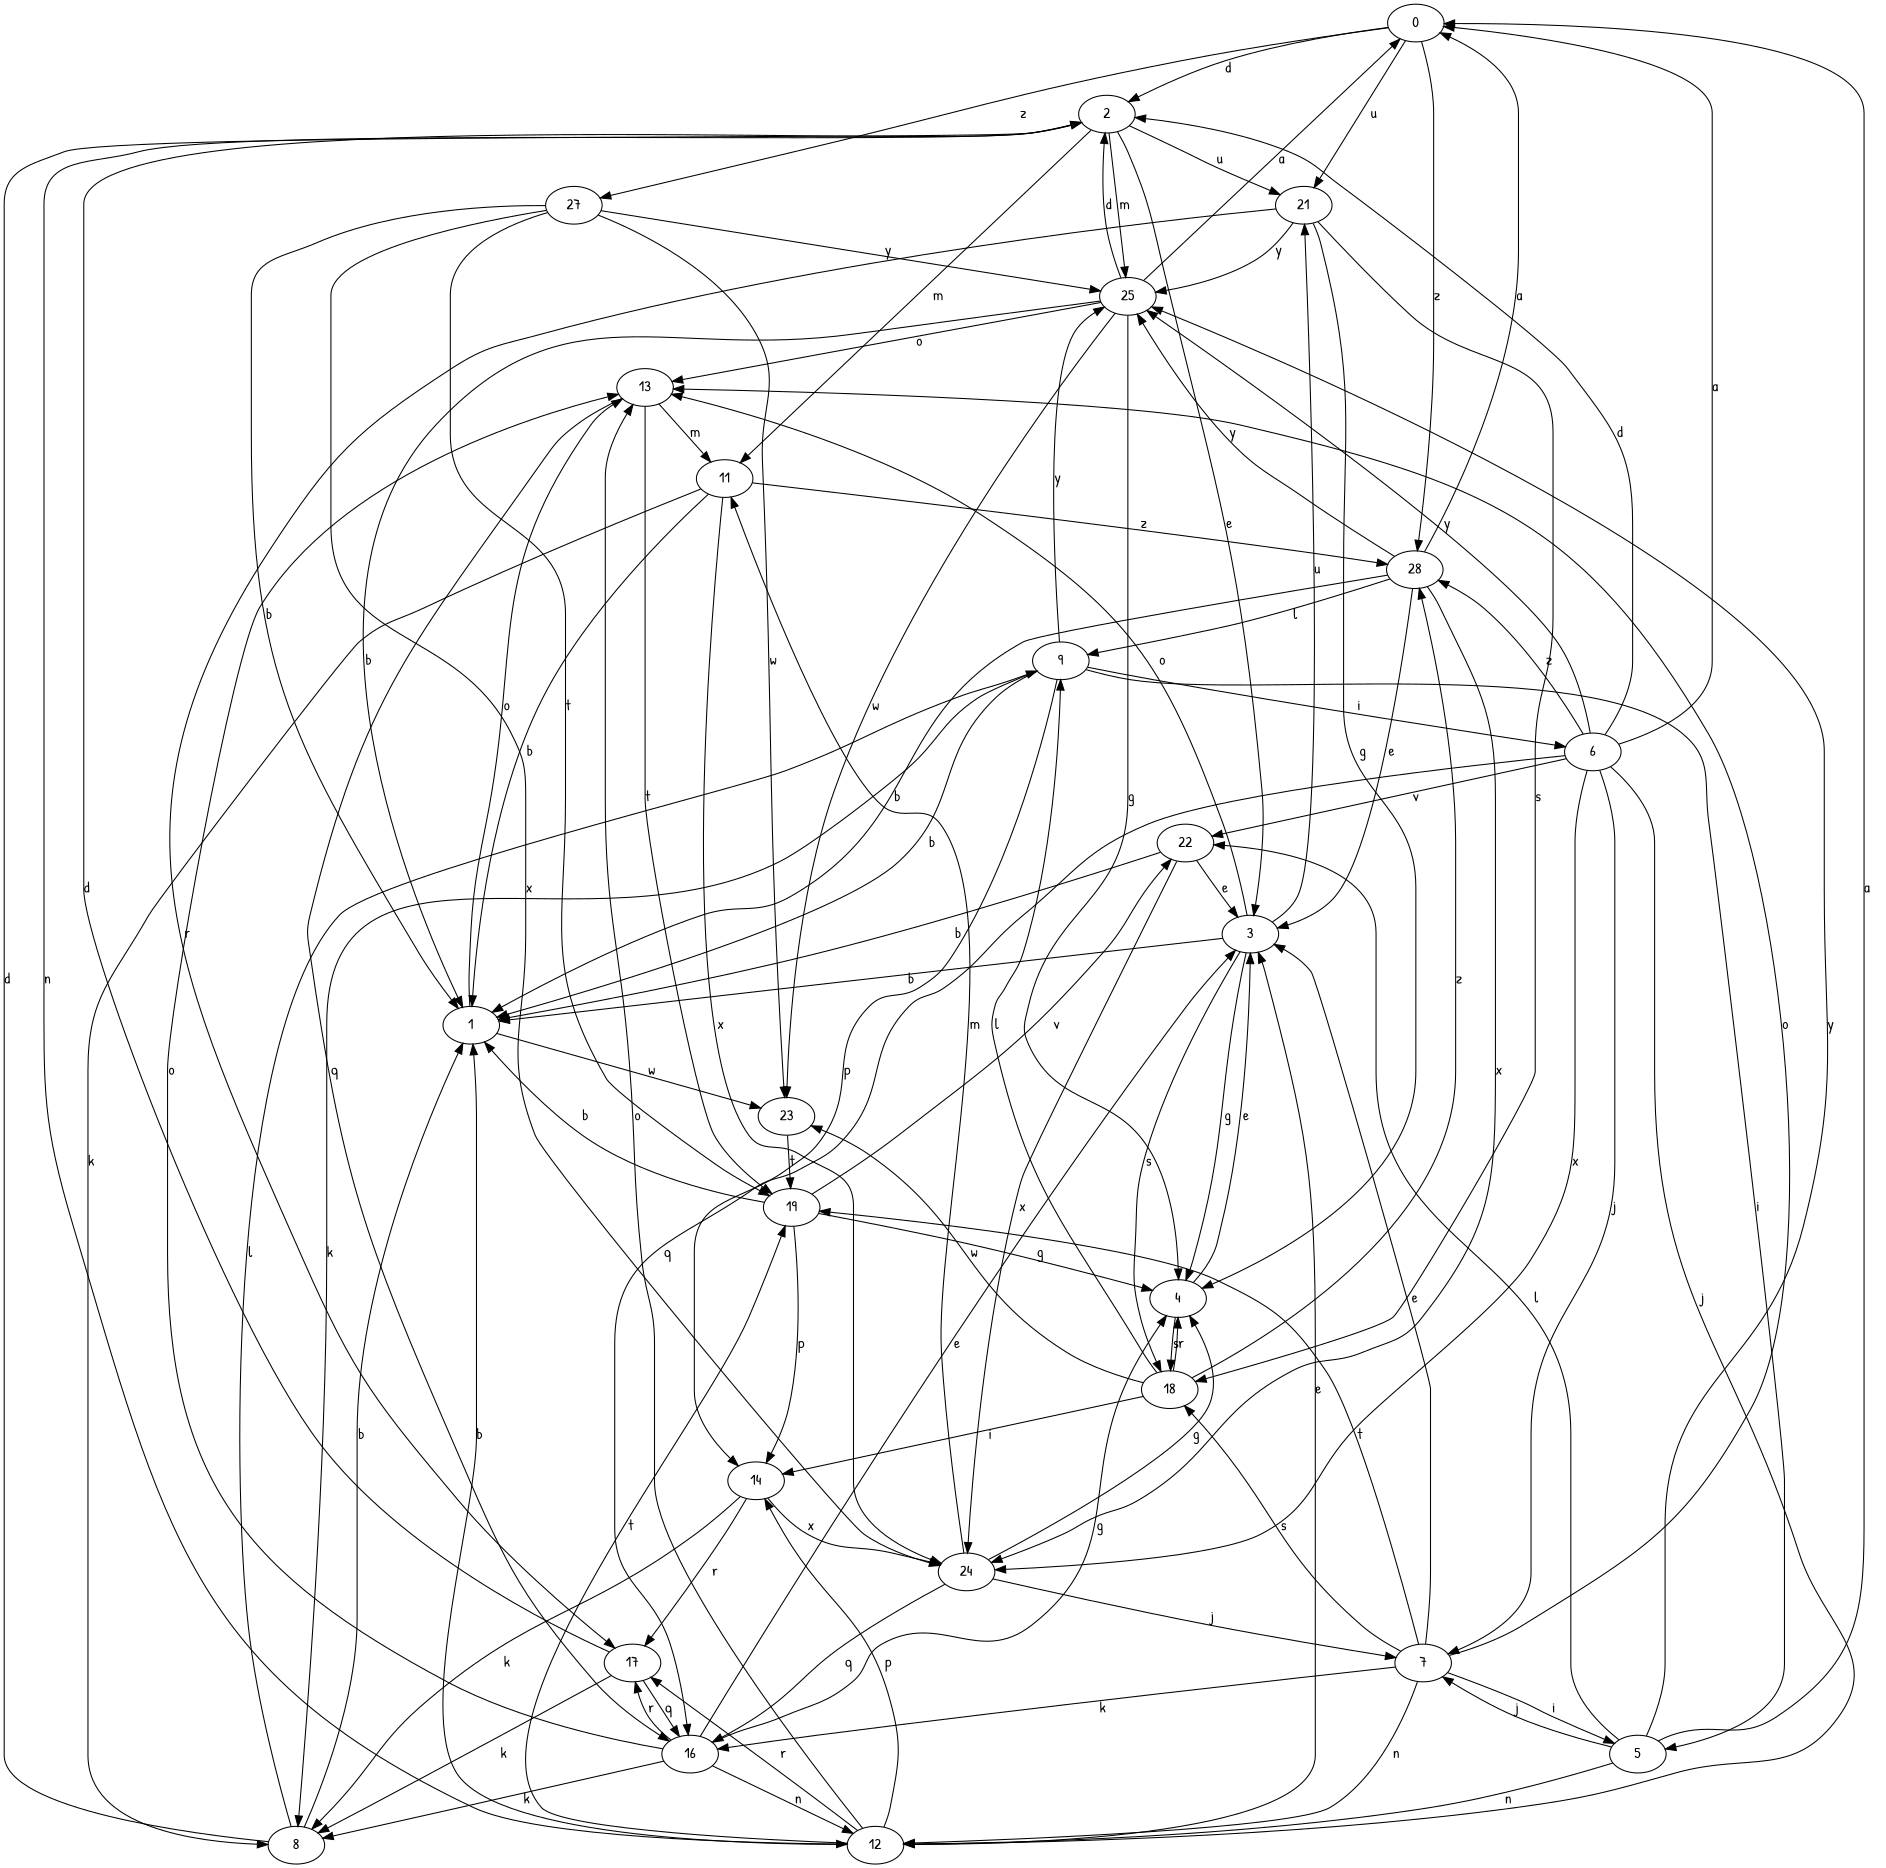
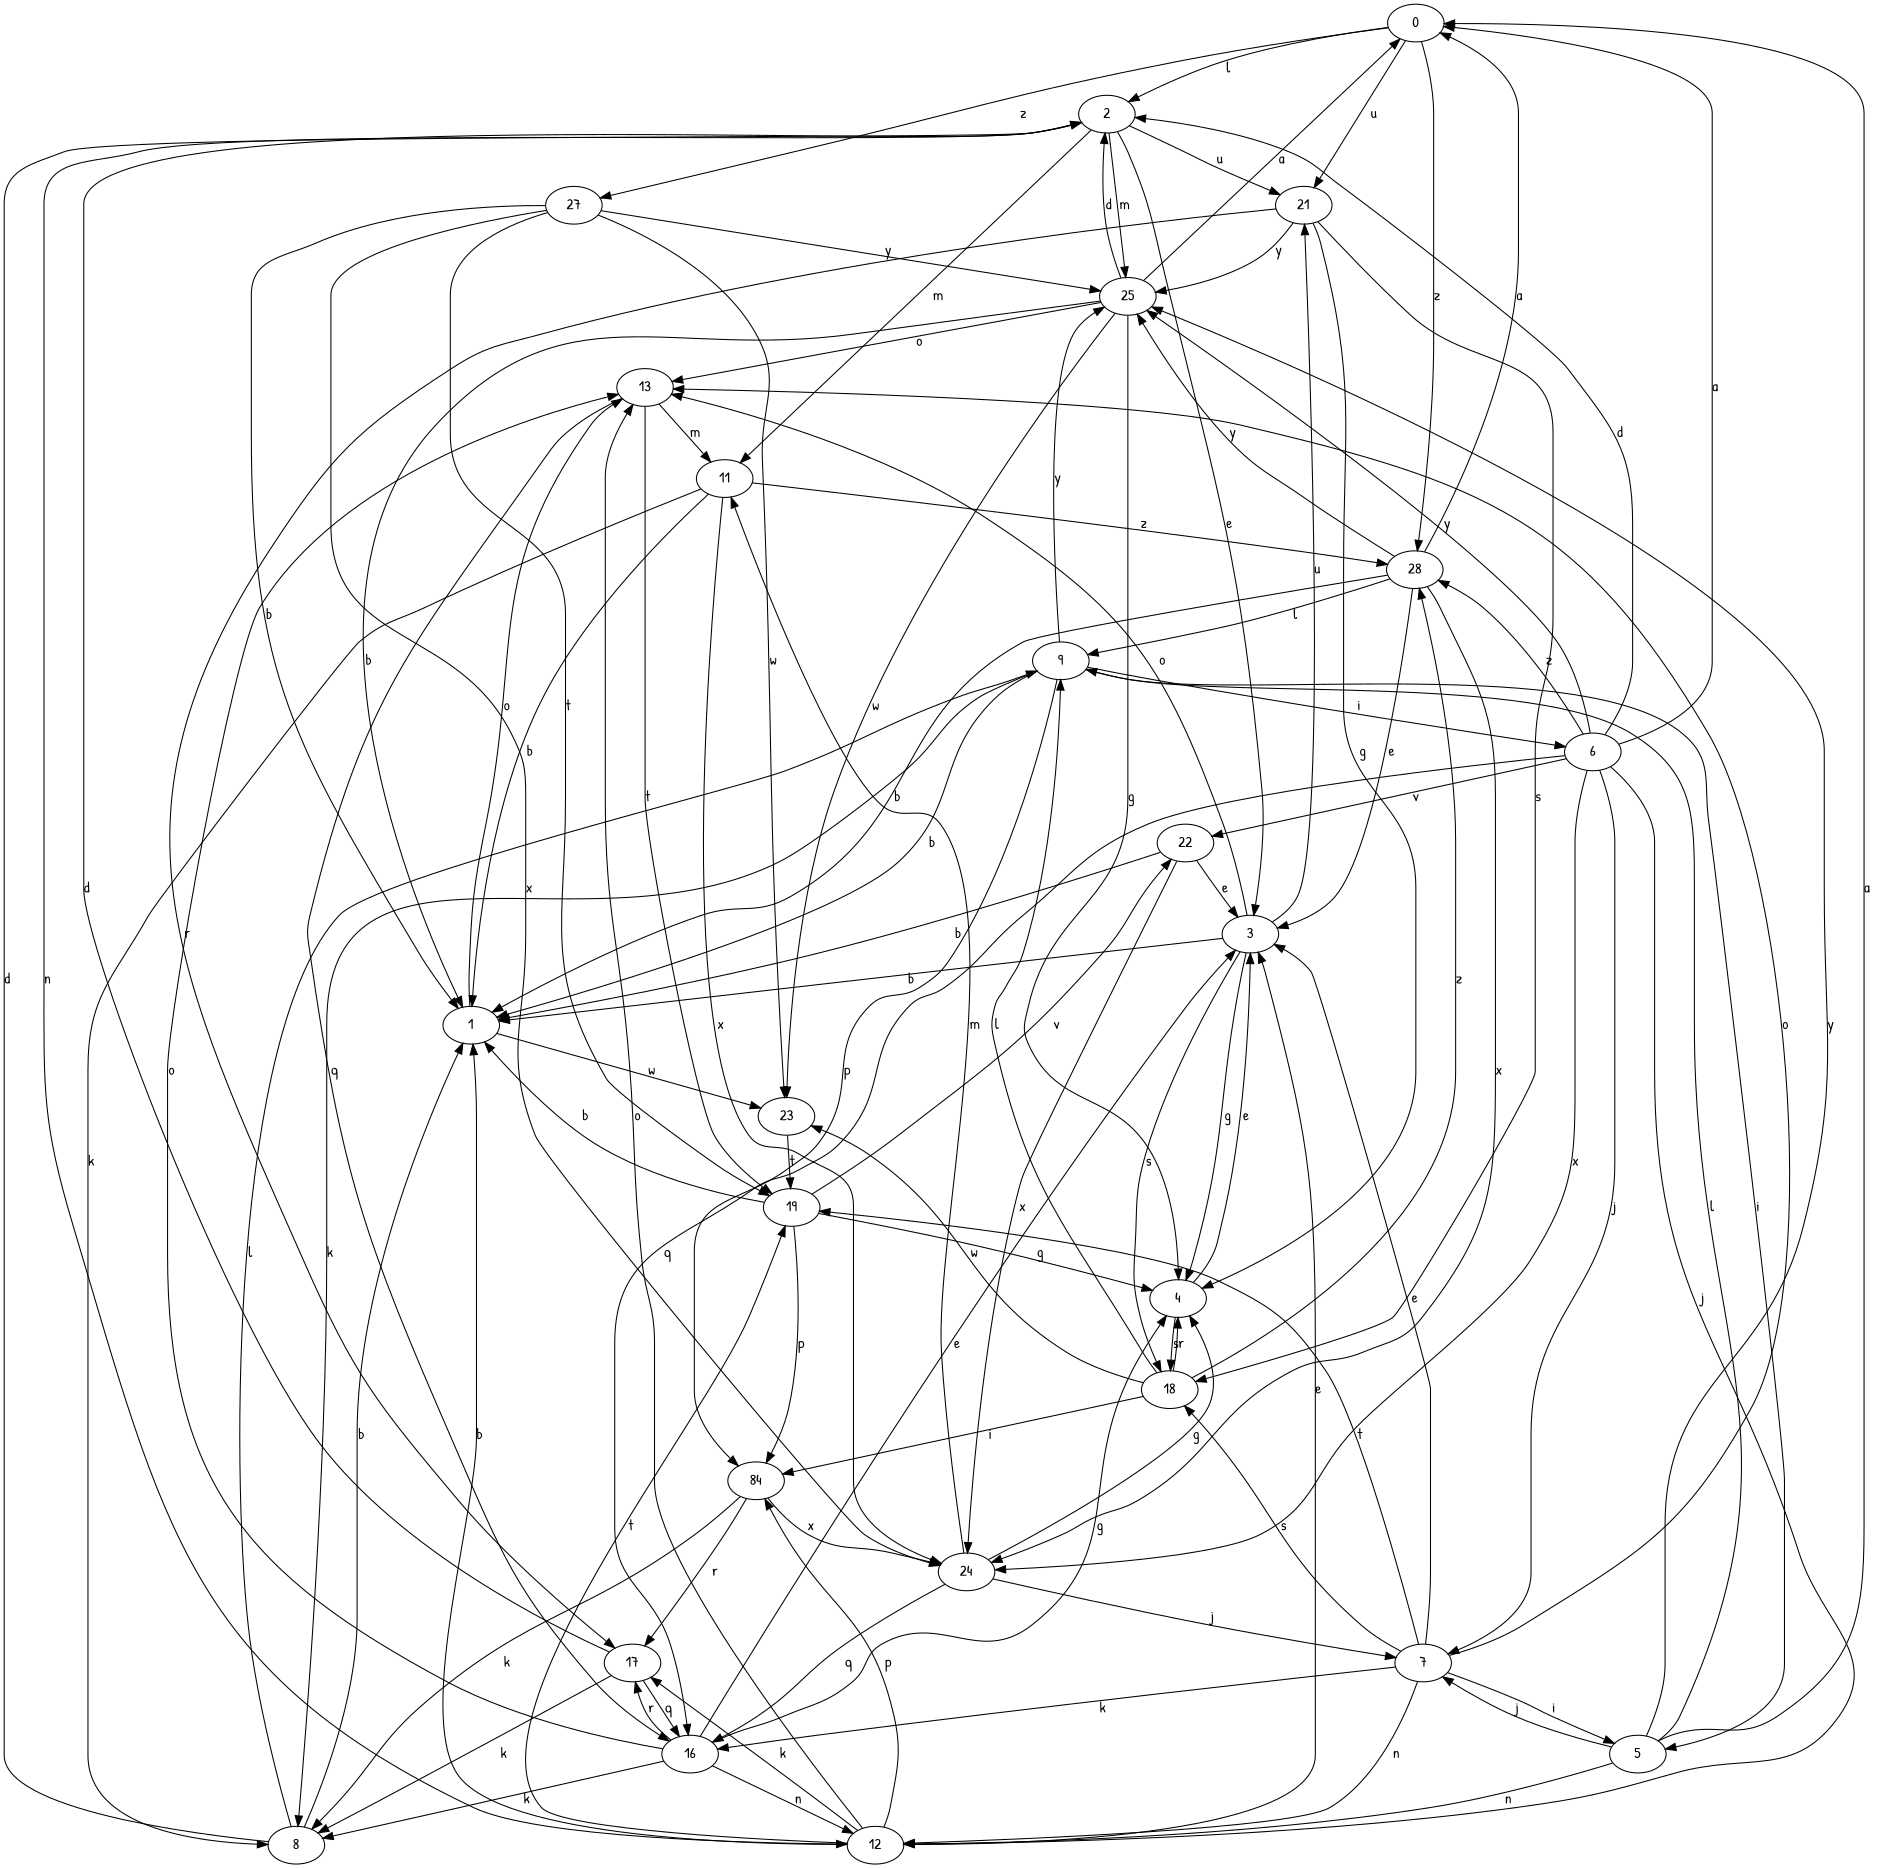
edge "0" -> "2": label "d" -> "l"
edge "5" -> "22": now "5" -> "9"
node "14": label "14" -> "84"
edge "12" -> "17": label "r" -> "k"
